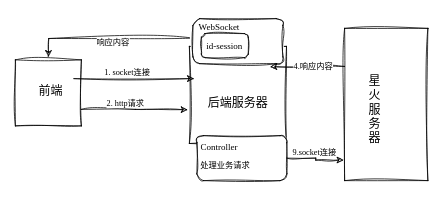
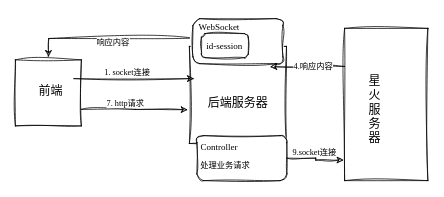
node "2. http请求": label "2. http请求" -> "7. http请求"
